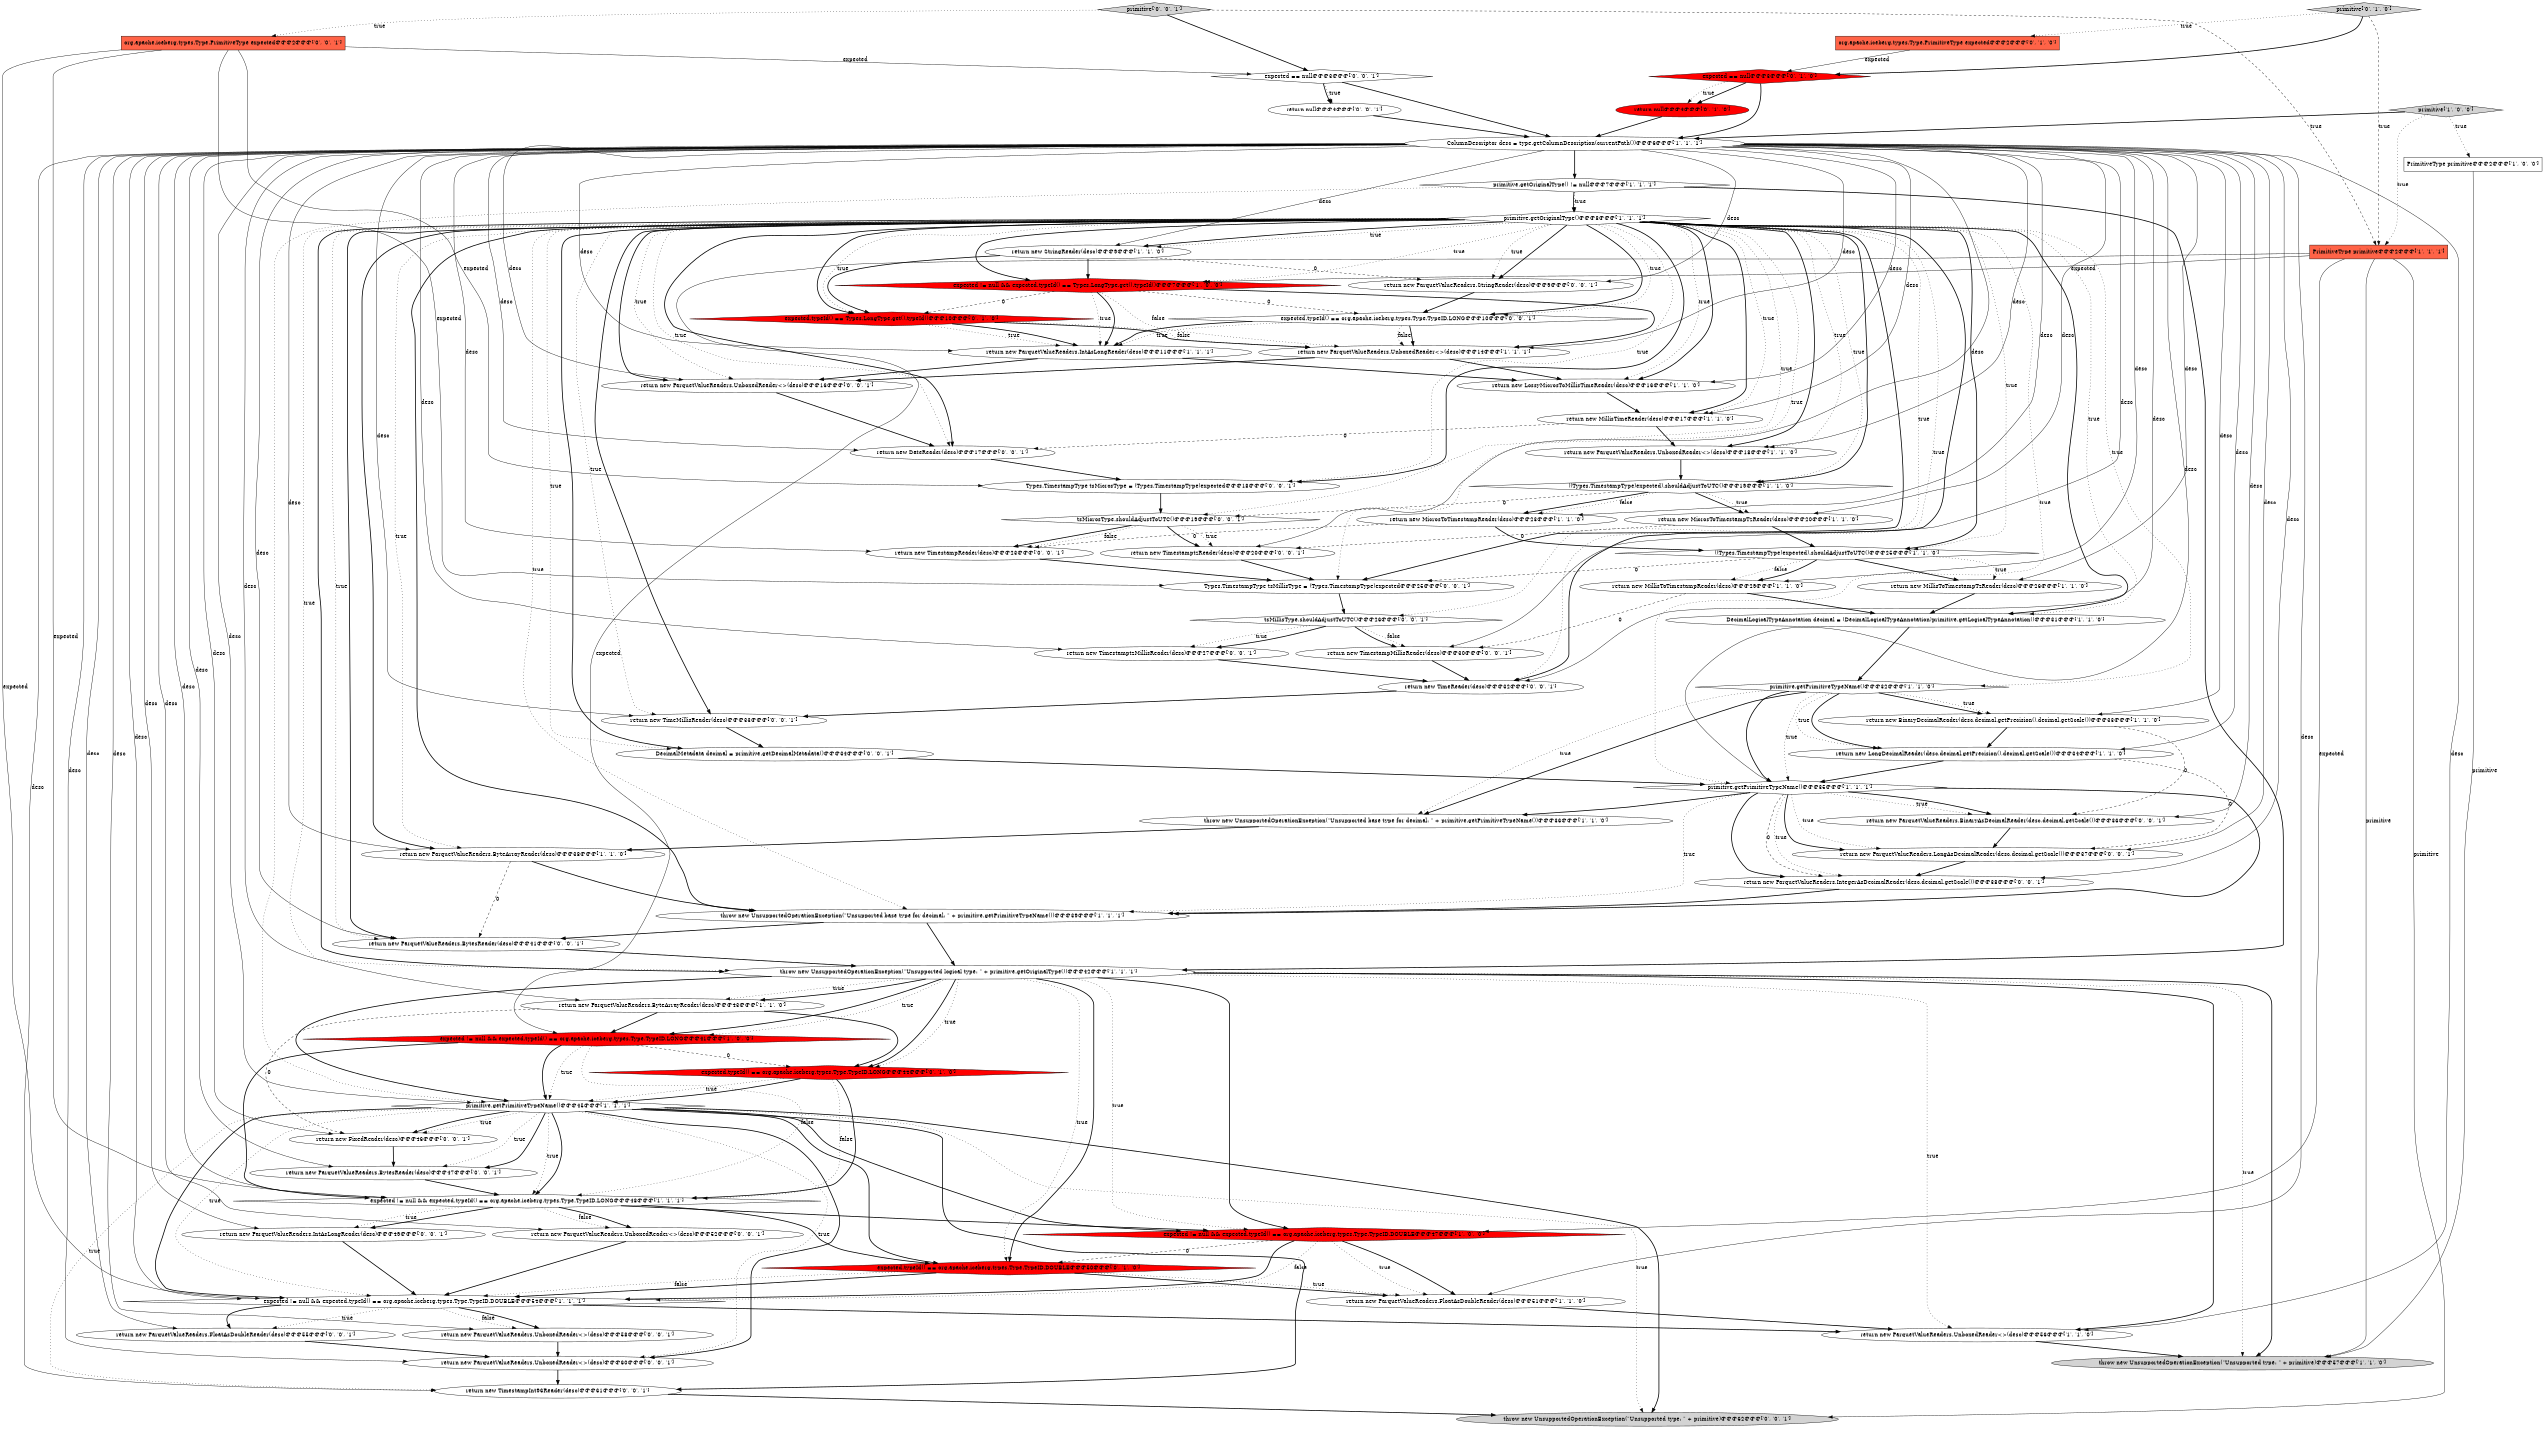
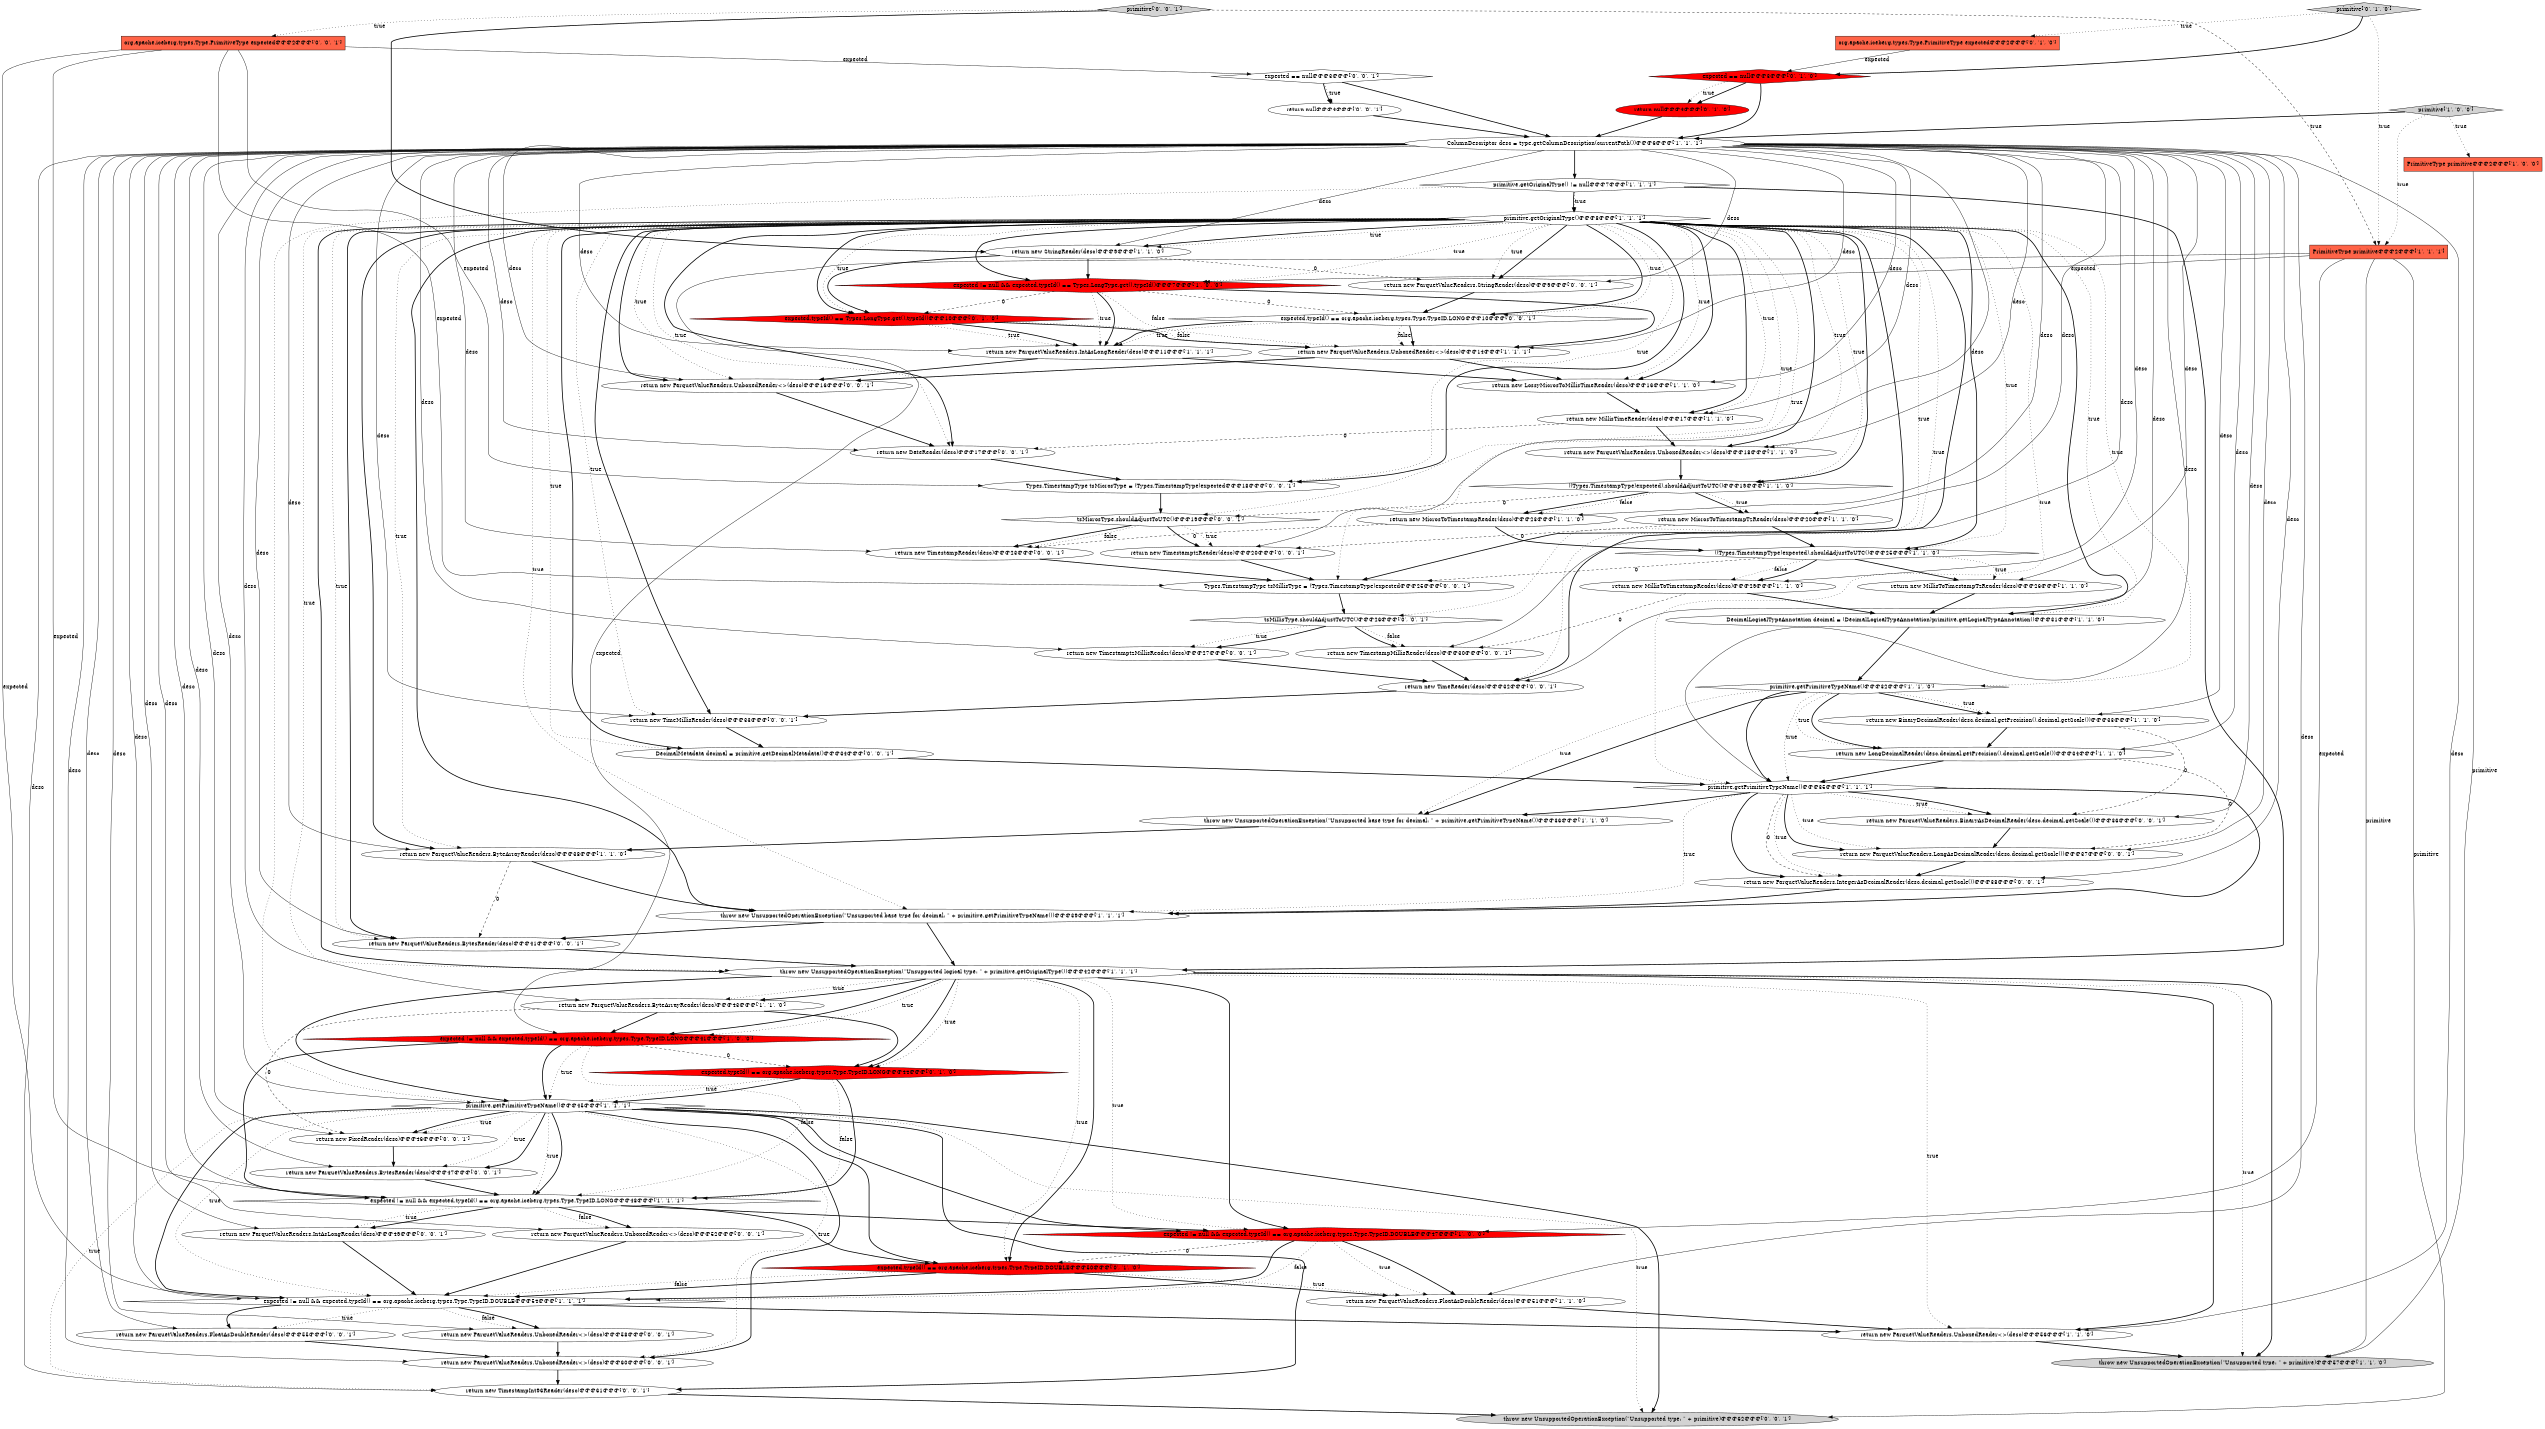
edge "primitive['0', '0', '1']" -> "expected == null@@@3@@@['0', '0', '1']": now "primitive['0', '0', '1']" -> "return new StringReader(desc)@@@9@@@['1', '1', '0']"
edge "primitive['0', '1', '0']" -> "PrimitiveType primitive@@@2@@@['1', '1', '1']": style dashed -> dotted
node "PrimitiveType primitive@@@2@@@['1', '0', '0']": fillcolor white -> tomato
